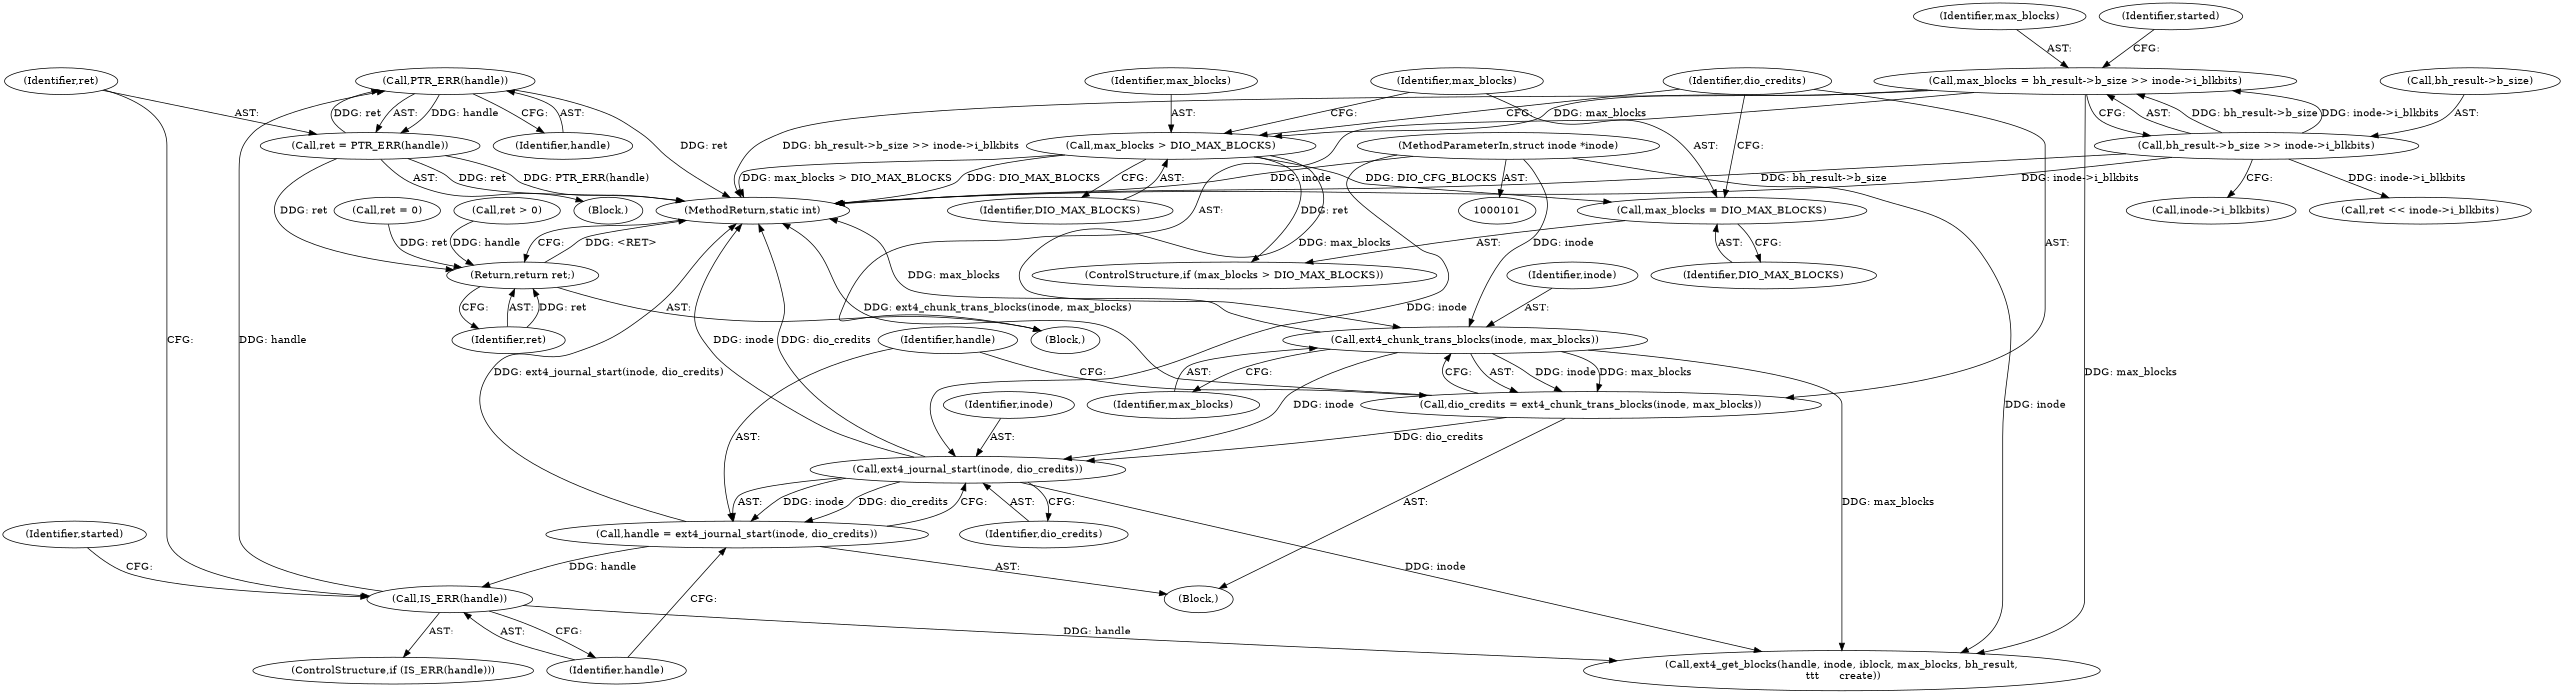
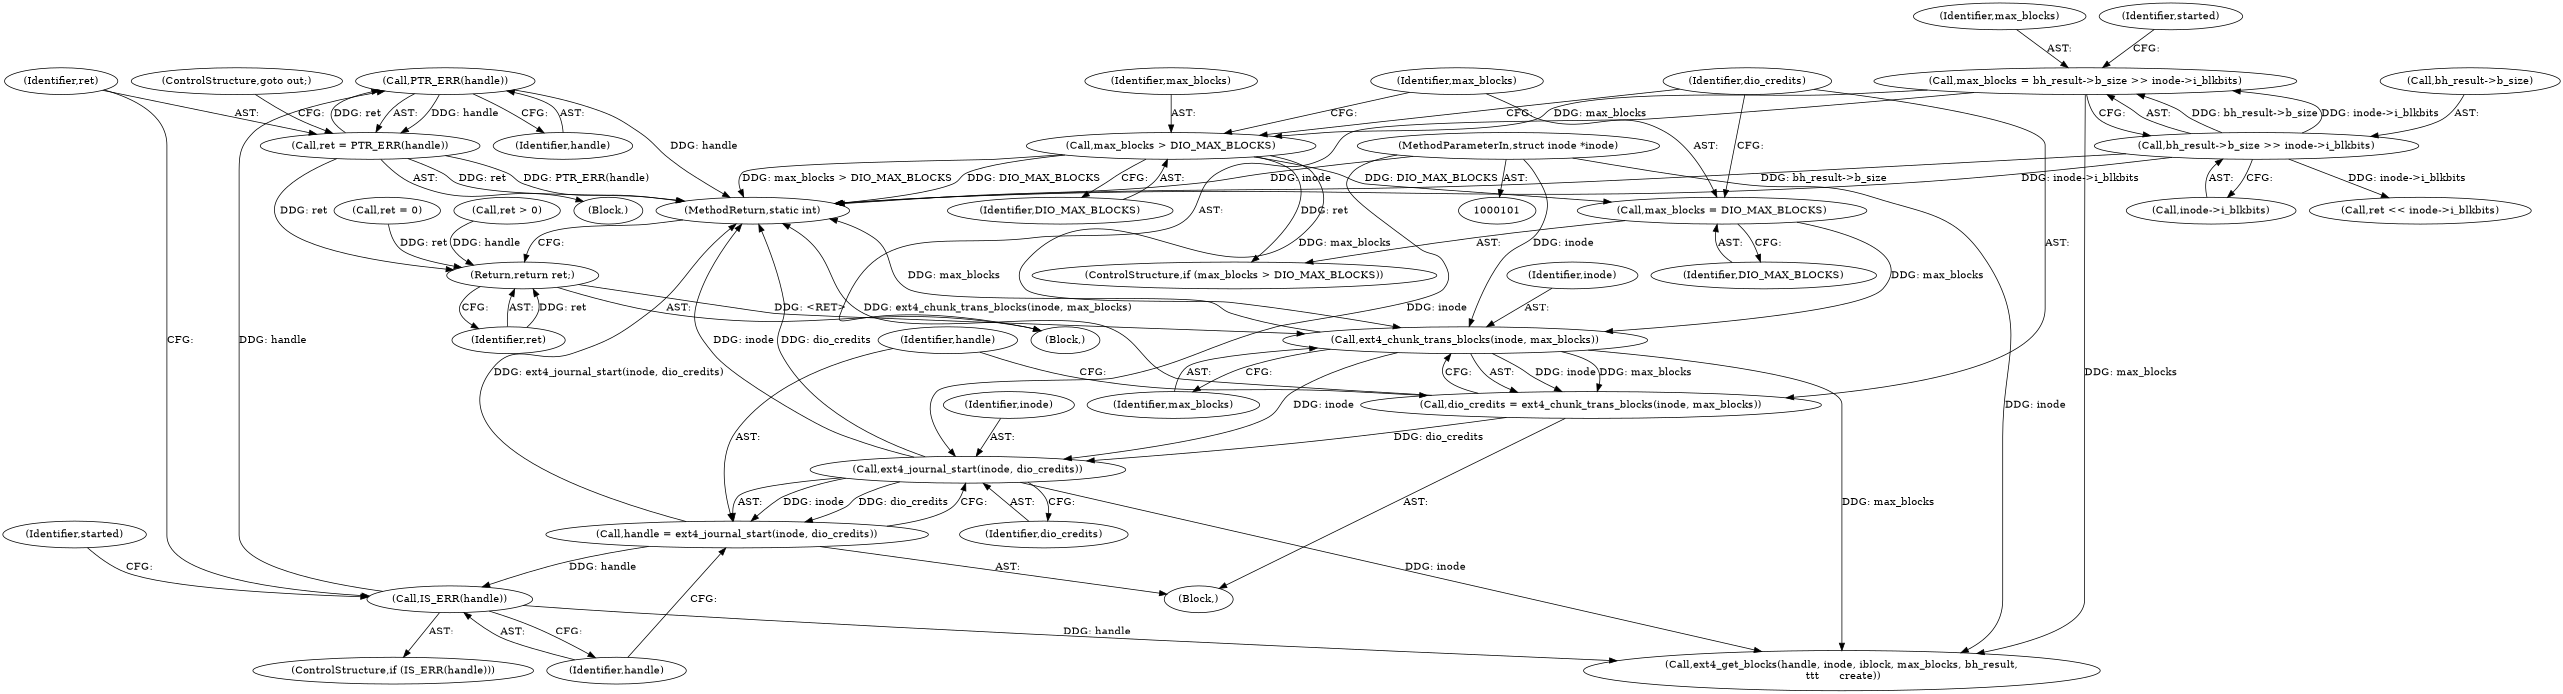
node "(ControlStructure,goto out;)": added
edge "(Call,max_blocks = bh_result->b_size >> inode->i_blkbits)" -> "(MethodReturn,static int)": removed, label "DDG: bh_result->b_size >> inode->i_blkbits"
edge "(Call,PTR_ERR(handle))" -> "(MethodReturn,static int)": label "DDG: ret" -> "DDG: handle"
edge "(Call,max_blocks > DIO_MAX_BLOCKS)" -> "(Call,max_blocks = DIO_MAX_BLOCKS)": label "DDG: DIO_CFG_BLOCKS" -> "DDG: DIO_MAX_BLOCKS"
edge "(Call,inode->i_blkbits)" -> "(Call,bh_result->b_size >> inode->i_blkbits)": added, label "AST:"
edge "(Return,return ret;)" -> "(MethodReturn,static int)": now "(Return,return ret;)" -> "(Call,ext4_chunk_trans_blocks(inode, max_blocks))"
edge "(Call,max_blocks = DIO_MAX_BLOCKS)" -> "(Call,ext4_chunk_trans_blocks(inode, max_blocks))": added, label "DDG: max_blocks"
